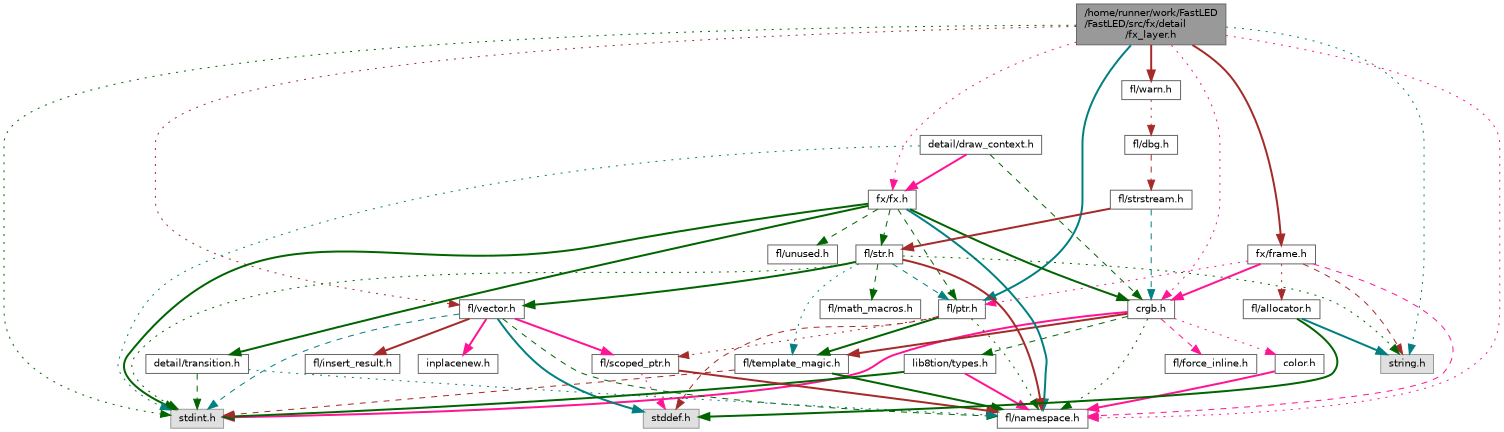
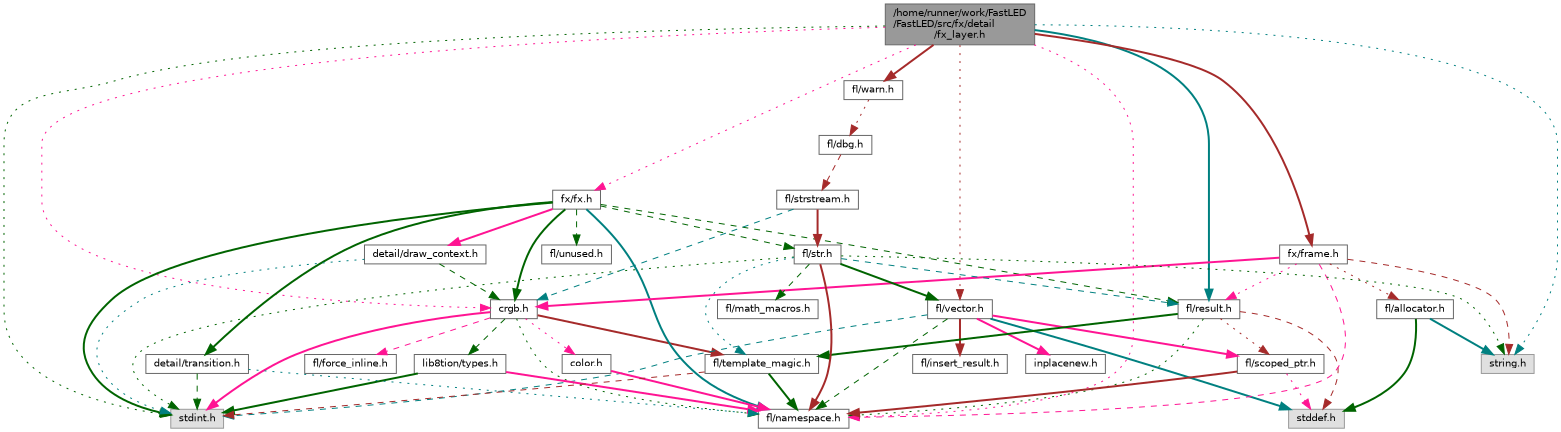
edge "detail/draw_context.h" -> "fx/fx.h": reversed
node "fl/ptr.h": label "fl/ptr.h" -> "fl/result.h"
